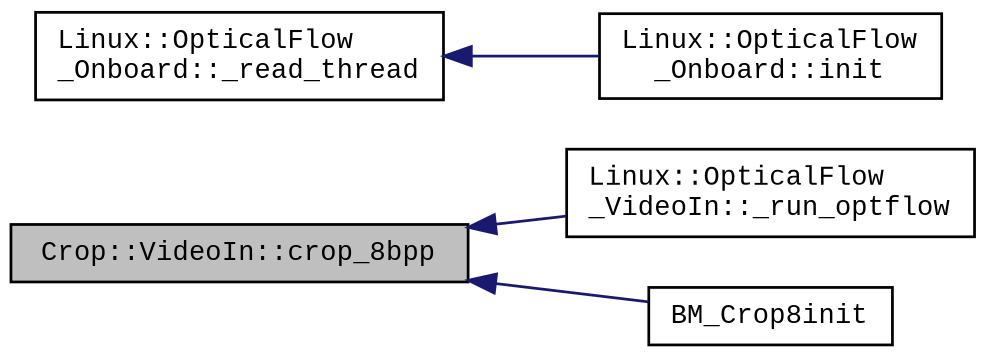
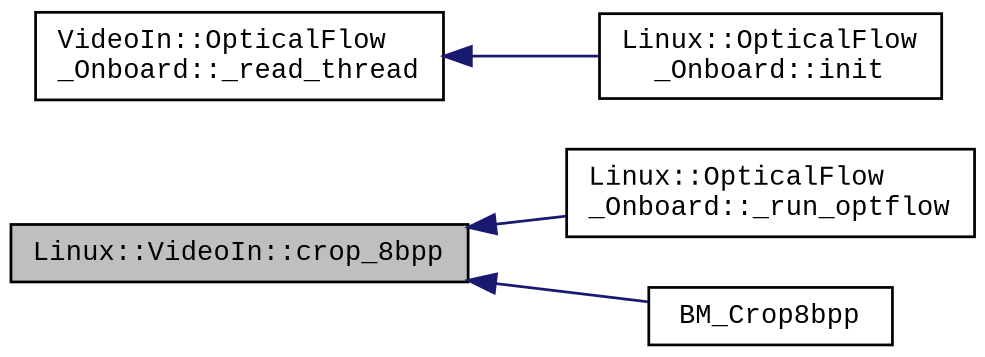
node "Linux::OpticalFlow _Onboard::_read_thread": label "Linux::OpticalFlow _Onboard::_read_thread" -> "VideoIn::OpticalFlow _Onboard::_read_thread"
node "Linux::OpticalFlow _VideoIn::_run_optflow": label "Linux::OpticalFlow _VideoIn::_run_optflow" -> "Linux::OpticalFlow _Onboard::_run_optflow"
node "Crop::VideoIn::crop_8bpp": label "Crop::VideoIn::crop_8bpp" -> "Linux::VideoIn::crop_8bpp"
node "BM_Crop8init": label "BM_Crop8init" -> "BM_Crop8bpp"
